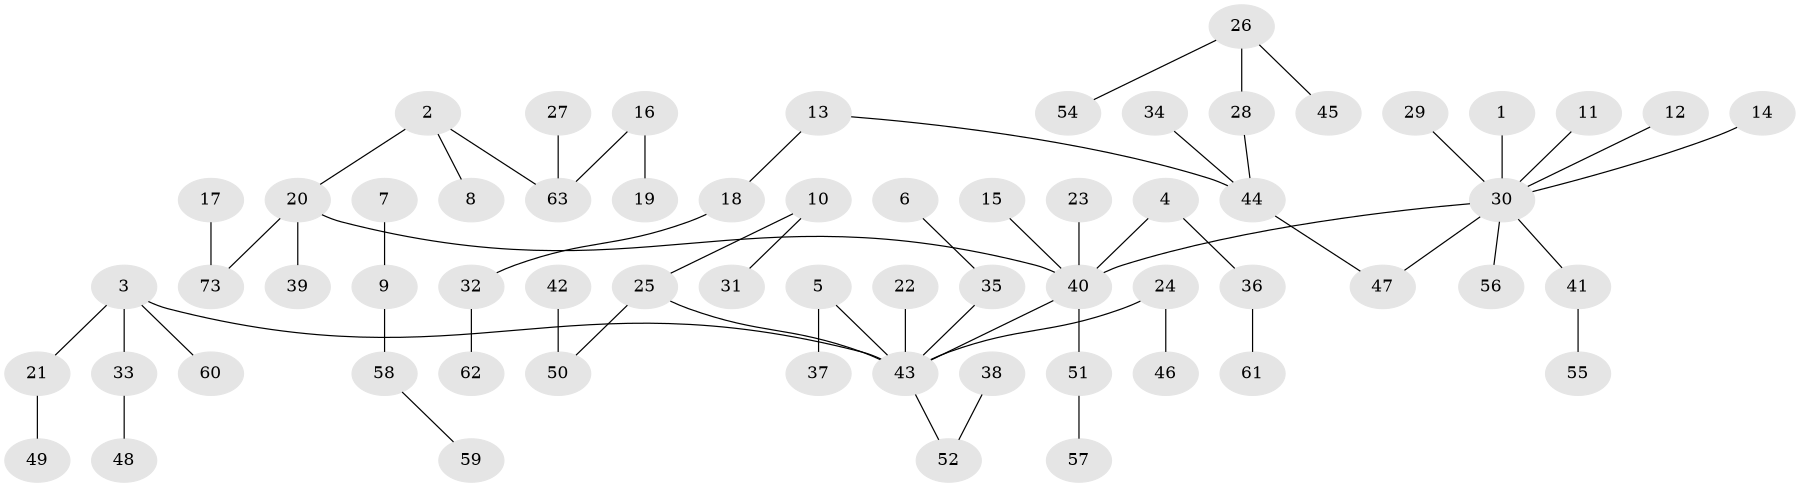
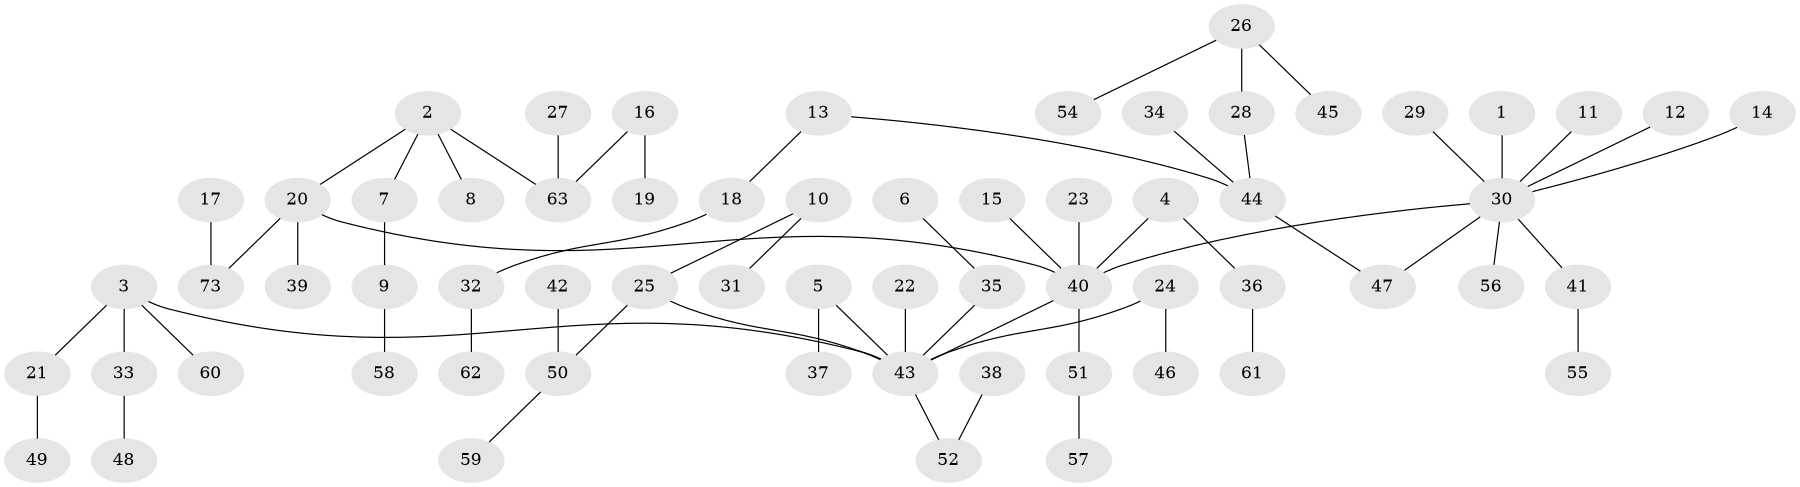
edge "2" -- "7": added
edge "58" -- "59": now "50" -- "59"
